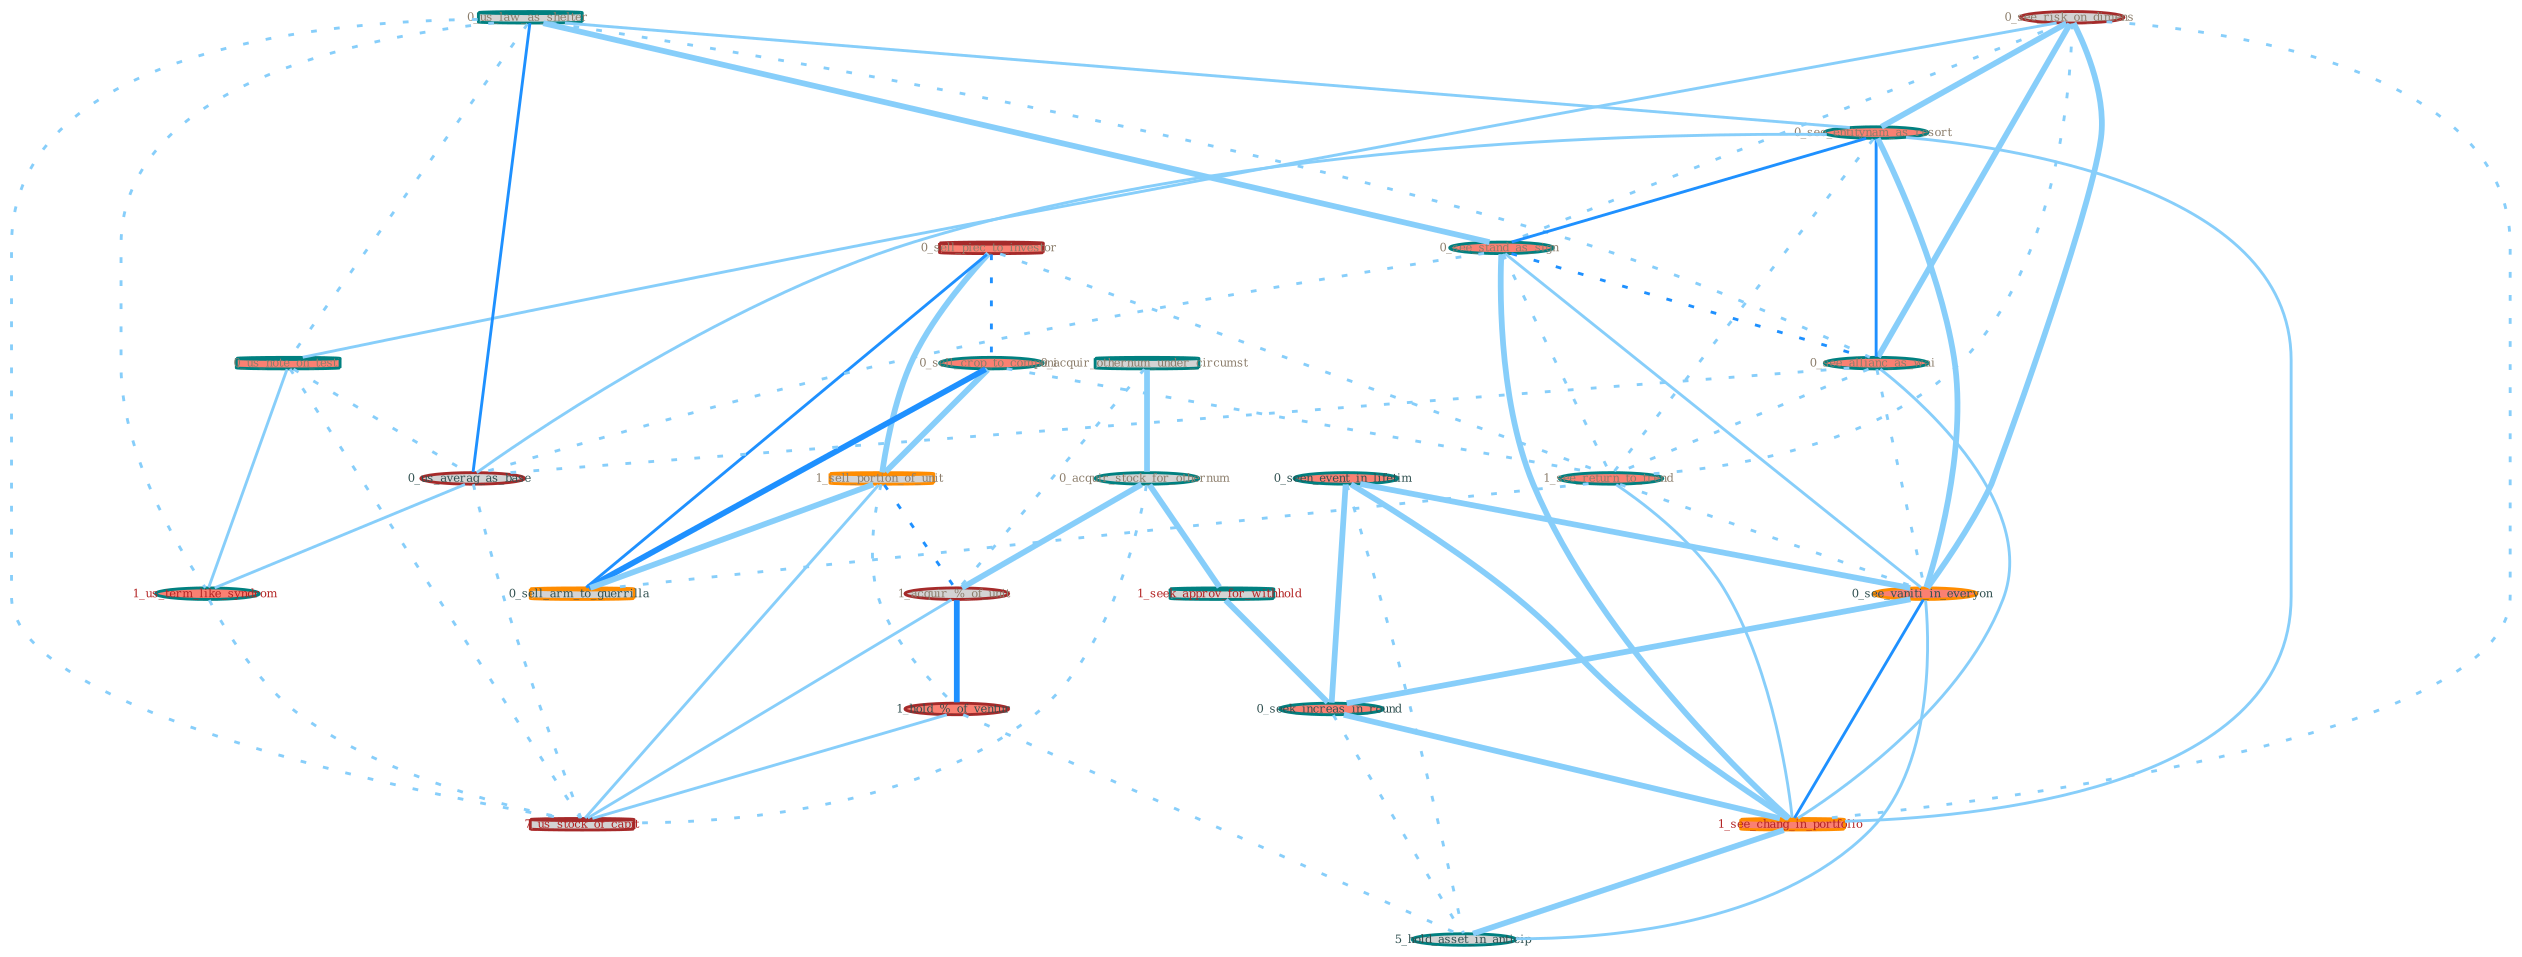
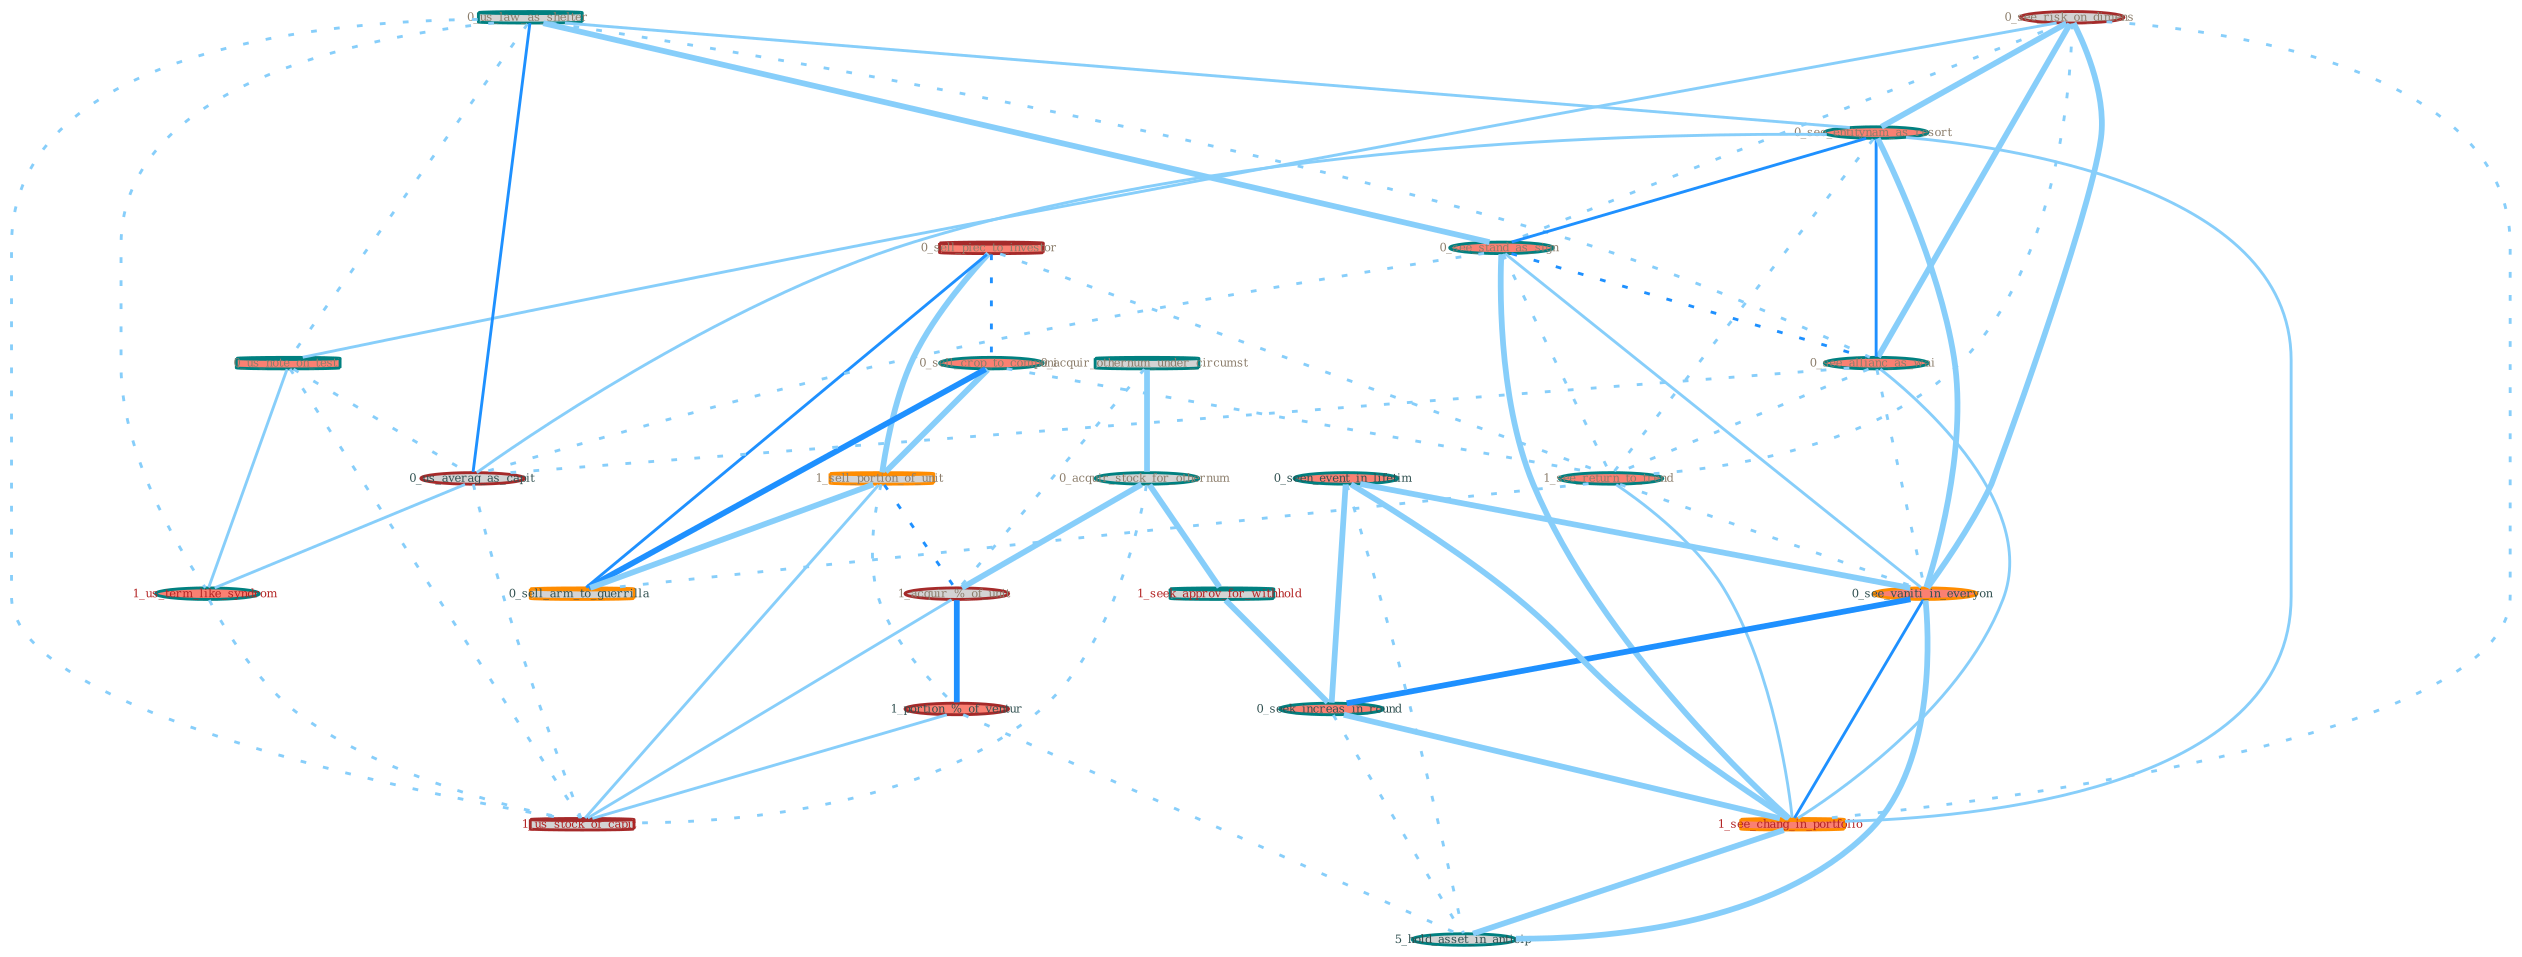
node "0_us_averag_as_base": label "0_us_averag_as_base" -> "0_us_averag_as_capit"
edge "0_see_vaniti_in_everyon" -- "0_seek_increas_in_round": color #87cefa -> #1e90ff
node "1_hold_%_of_ventur": label "1_hold_%_of_ventur" -> "1_portion_%_of_ventur"
node "7_us_stock_of_capit": label "7_us_stock_of_capit" -> "1_us_stock_of_capit"
edge "0_see_vaniti_in_everyon" -- "5_hold_asset_in_anticip": style solid -> bold
